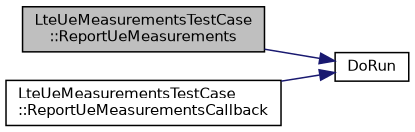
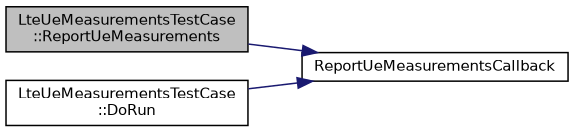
node "DoRun": label "DoRun" -> "ReportUeMeasurementsCallback"
node "LteUeMeasurementsTestCase ::ReportUeMeasurementsCallback": label "LteUeMeasurementsTestCase ::ReportUeMeasurementsCallback" -> "LteUeMeasurementsTestCase ::DoRun"
